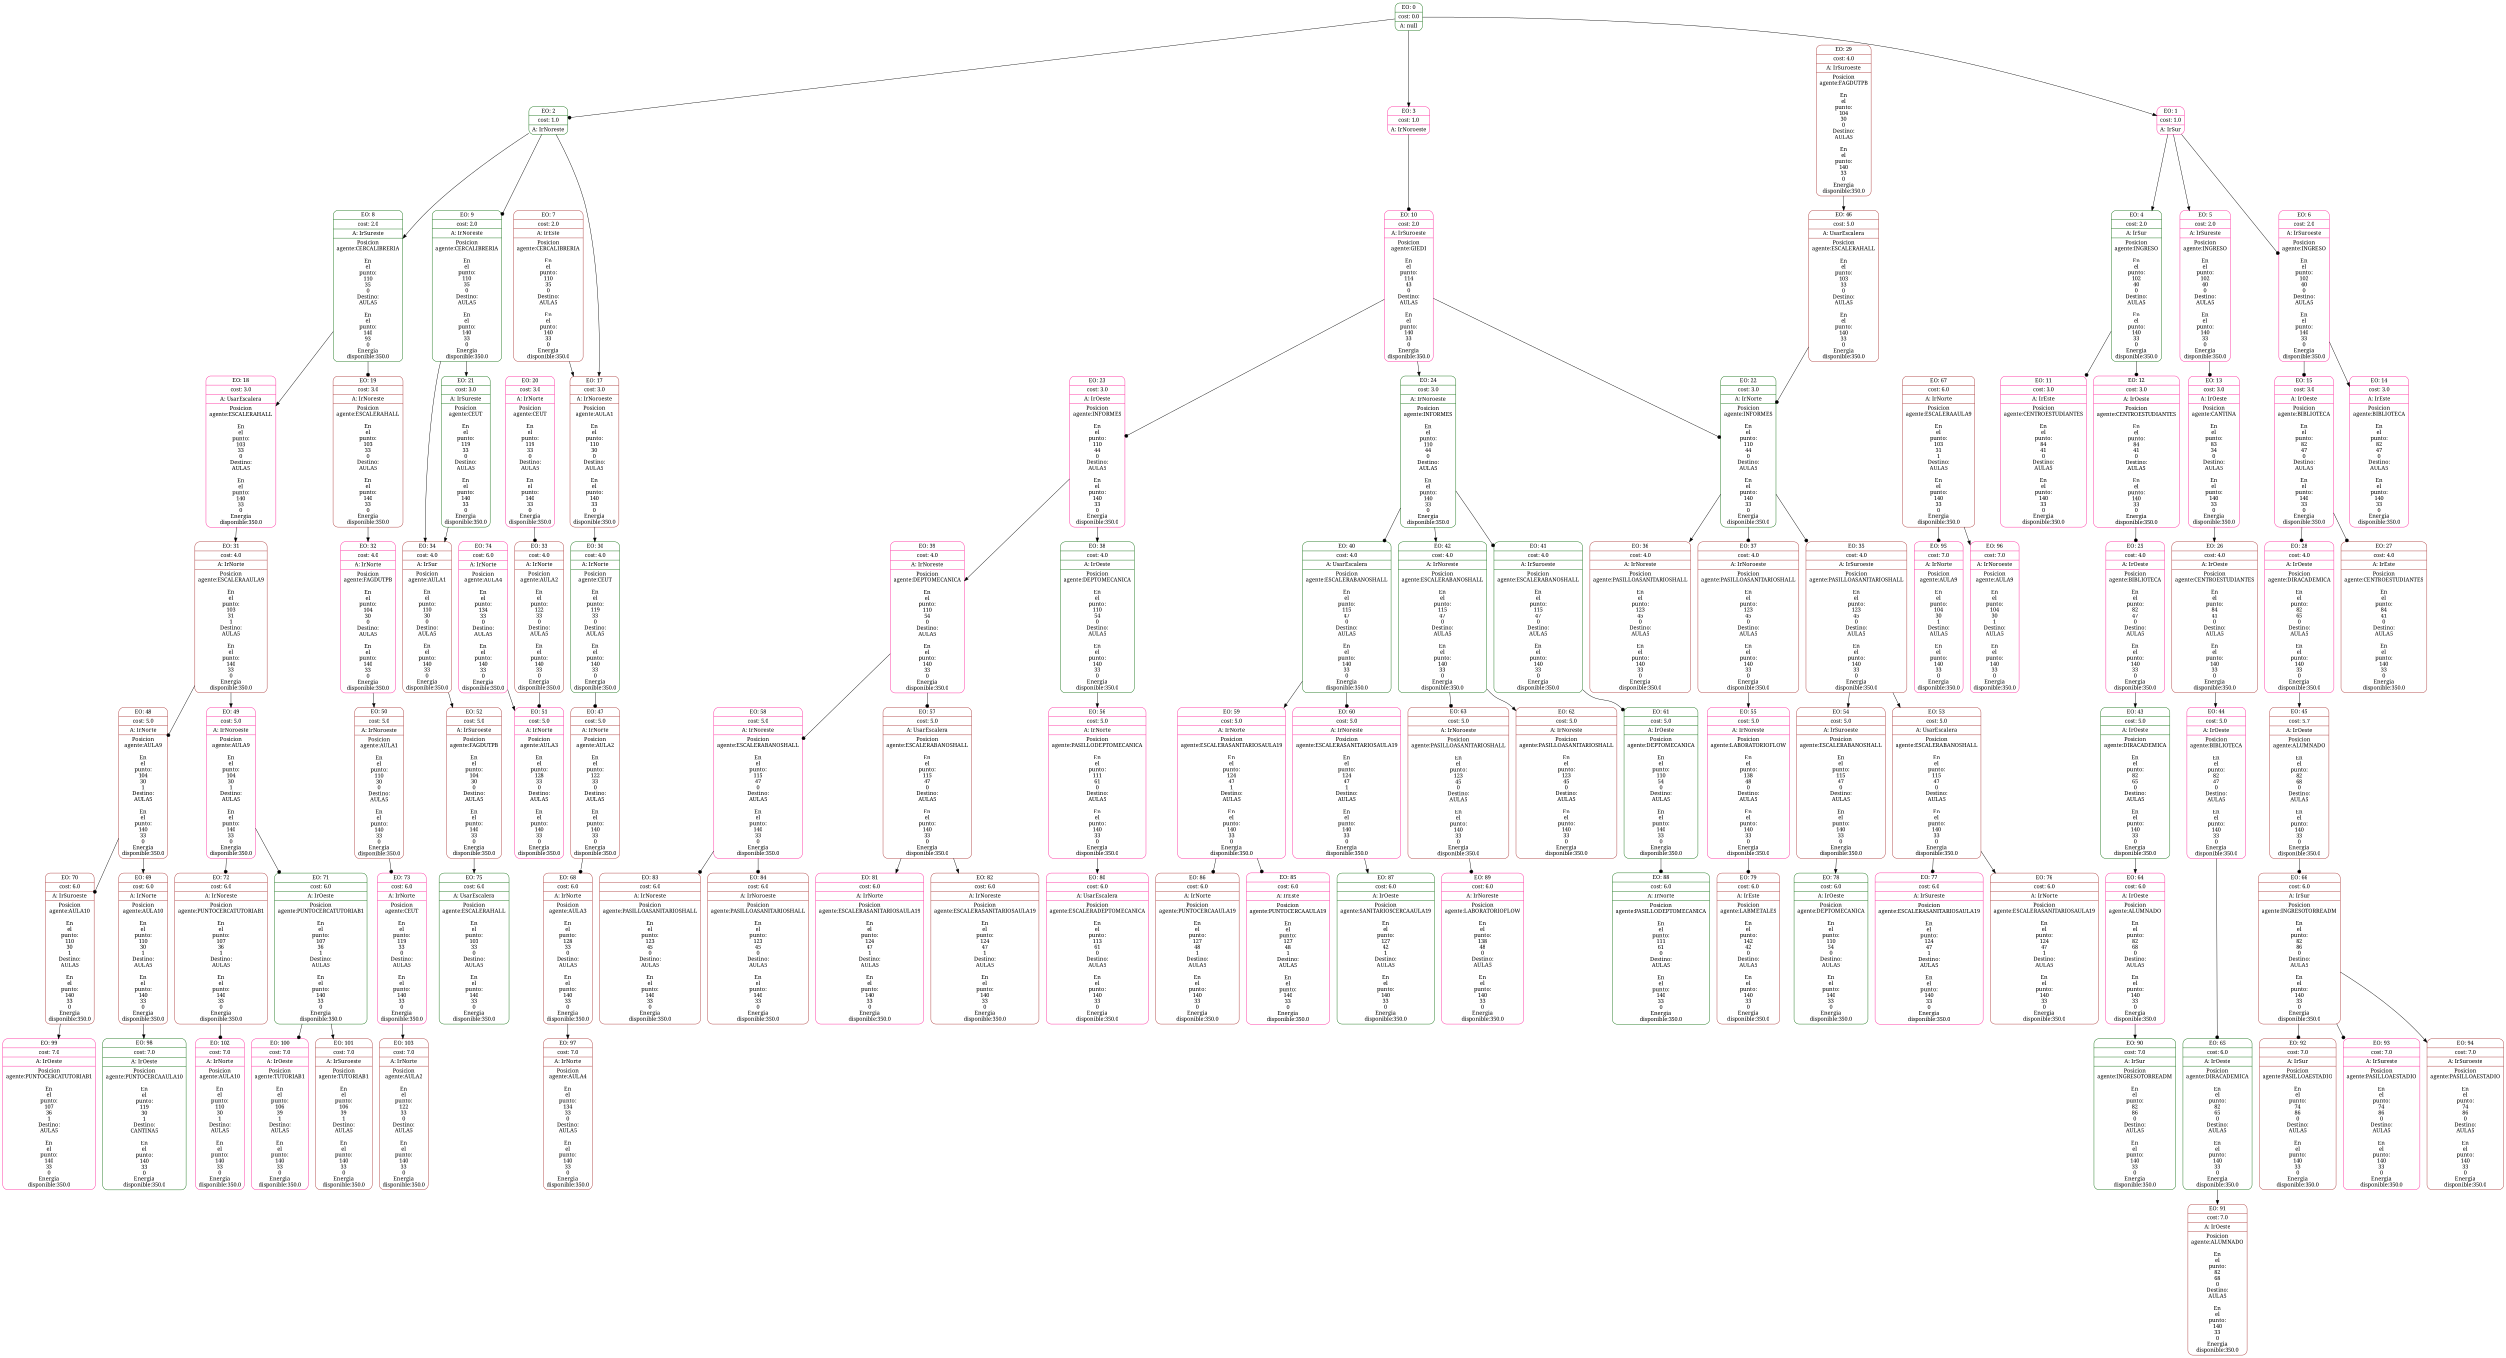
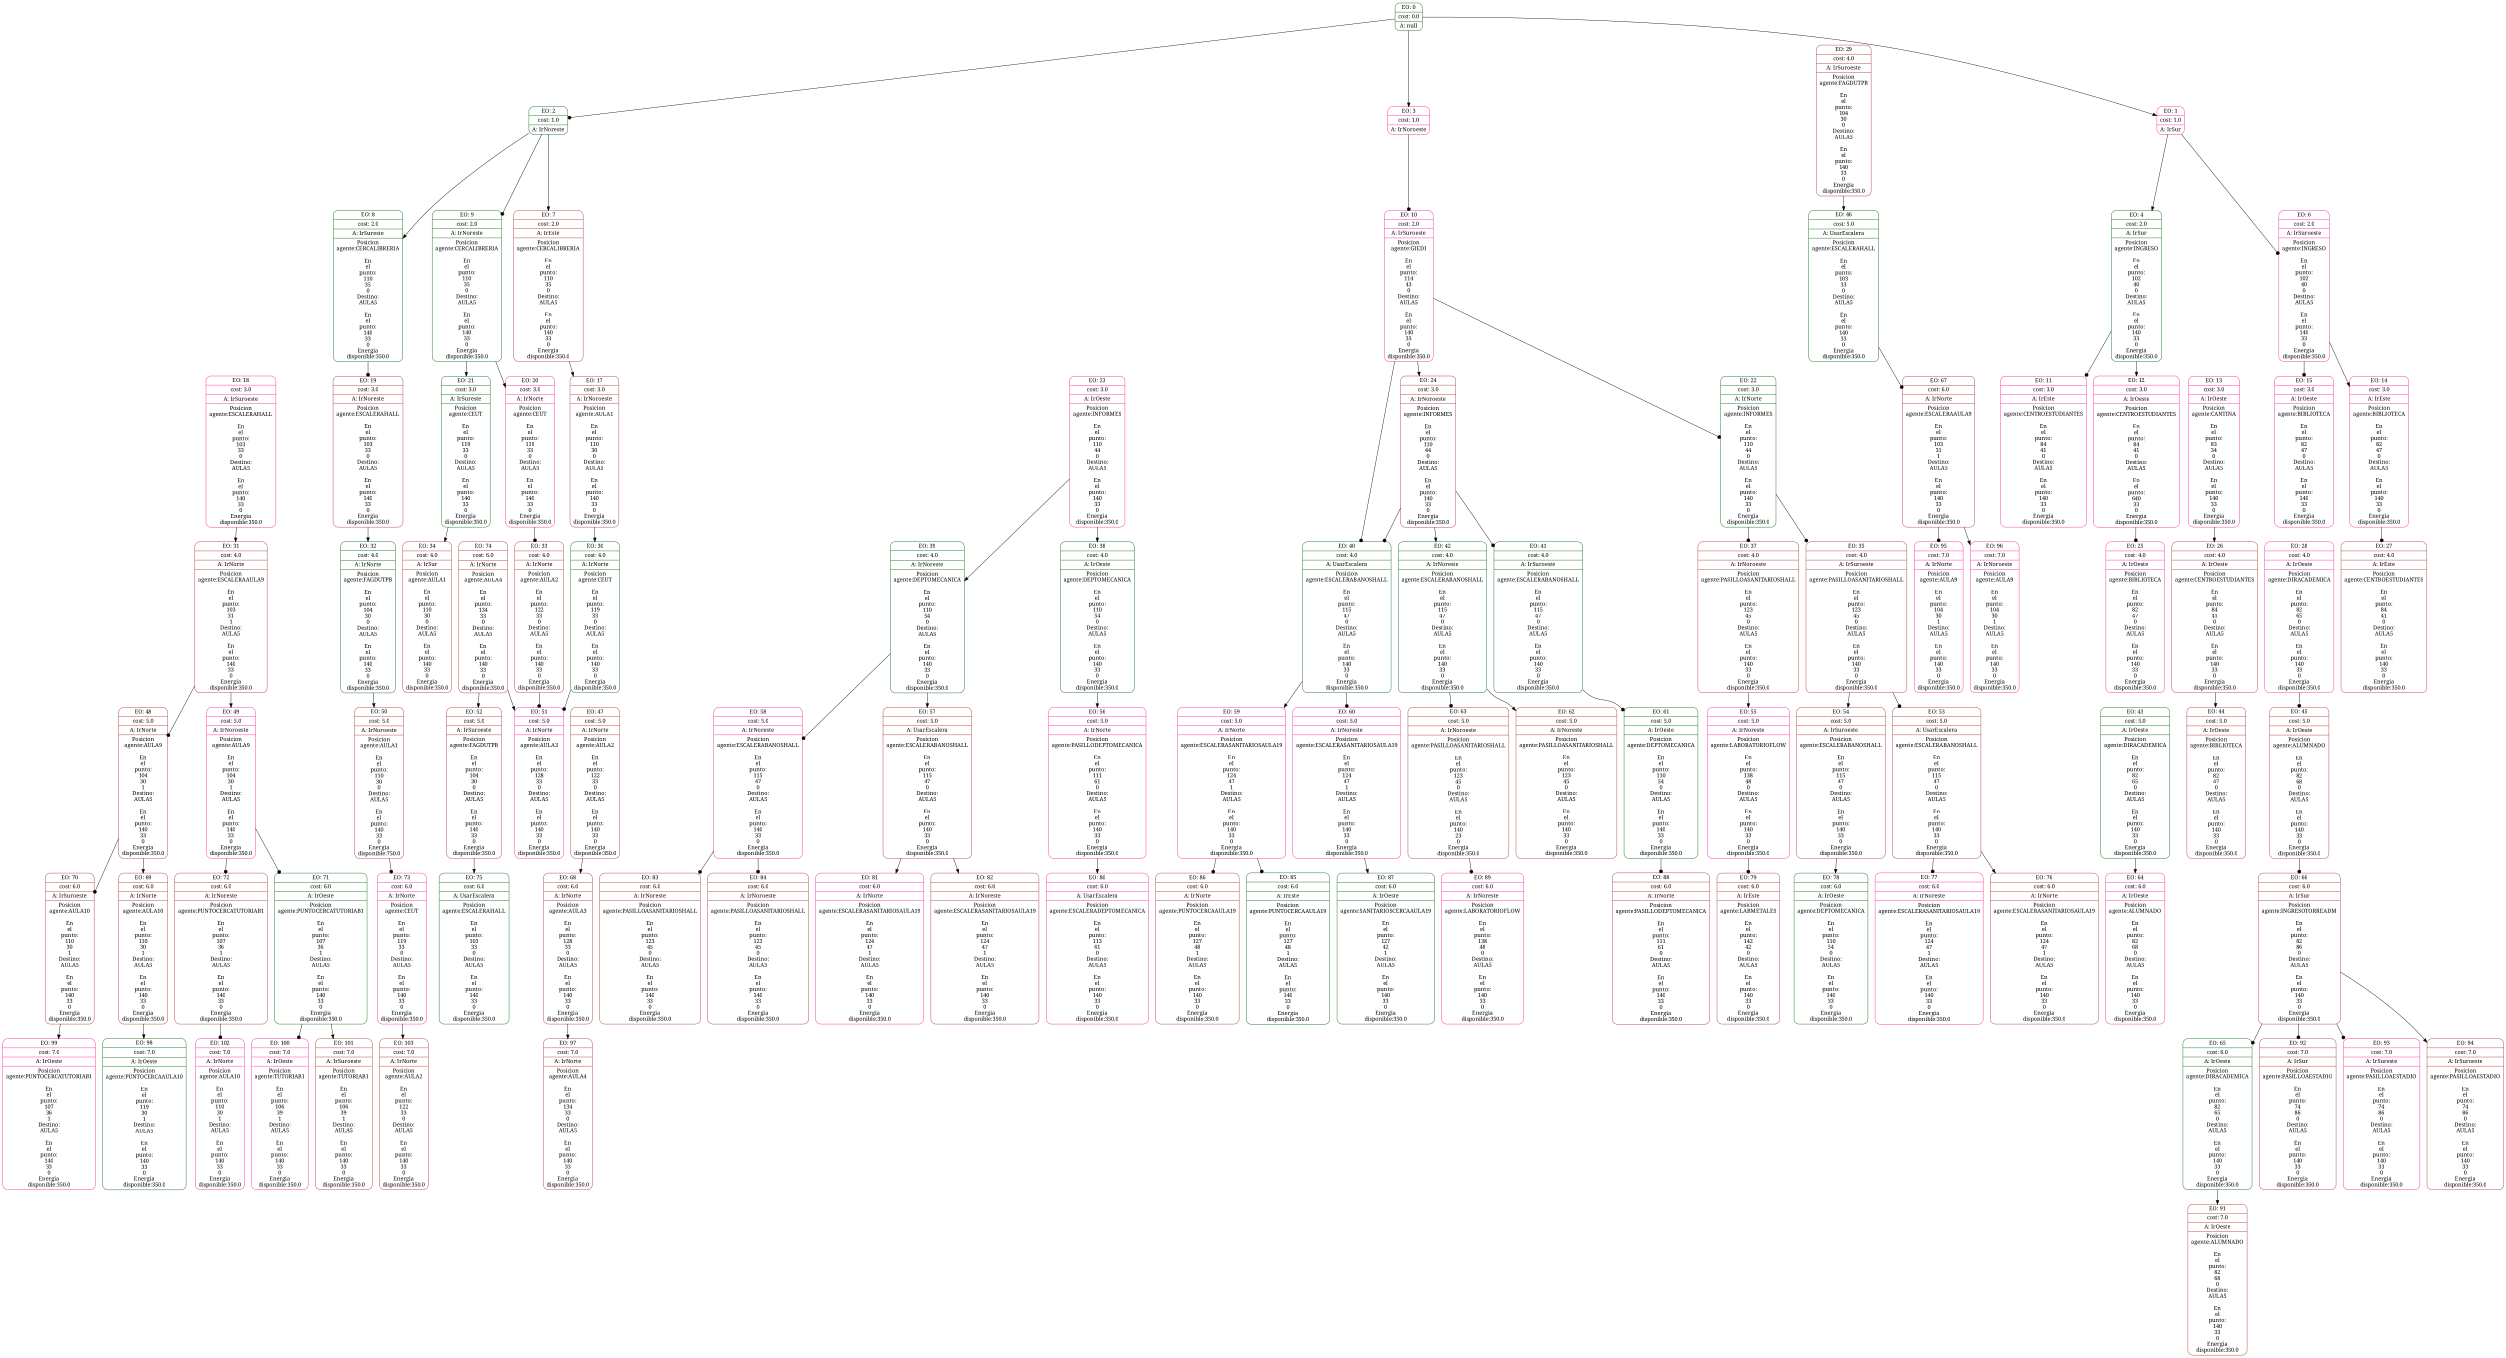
edge "EO: 2" -> "EO: 17": now "EO: 2" -> "EO: 7"
node "EO: 46": color brown -> darkgreen
node "EO: 5": removed
node "EO: 8": text "93" -> "33"
edge "EO: 8" -> "EO: 18": removed
edge "EO: 10" -> "EO: 23": now "EO: 10" -> "EO: 40"
edge "EO: 4" -> "EO: 12": arrowhead dot -> normal
edge "EO: 46" -> "EO: 22": now "EO: 46" -> "EO: 67"
node "EO: 18": text "A: UsarEscalera" -> "A: IrSuroeste"
edge "EO: 9" -> "EO: 34": now "EO: 9" -> "EO: 20"
node "EO: 24": color darkgreen -> brown
node "EO: 12": text "140" -> "640"
edge "EO: 15" -> "EO: 27": now "EO: 14" -> "EO: 27"
edge "EO: 15" -> "EO: 28": removed
node "EO: 32": color deeppink -> darkgreen
node "EO: 74": color deeppink -> brown
node "EO: 39": color deeppink -> darkgreen
node "EO: 36": removed
edge "EO: 34" -> "EO: 52": now "EO: 74" -> "EO: 52"
edge "EO: 30" -> "EO: 47": now "EO: 30" -> "EO: 51"
edge "EO: 25" -> "EO: 43": removed
edge "EO: 28" -> "EO: 45": arrowhead normal -> dot
edge "EO: 39" -> "EO: 57": arrowhead dot -> normal
edge "EO: 35" -> "EO: 53": arrowhead normal -> dot
node "EO: 45": text "cost: 5.7" -> "cost: 5.0"
node "EO: 44": color deeppink -> brown
node "EO: 63": text "33" -> "23"
node "EO: 50": text "disponible:350.0" -> "disponible:750.0"
edge "EO: 47" -> "EO: 68": arrowhead dot -> normal
node "EO: 77": text "A: IrSureste" -> "A: IrNoreste"
edge "EO: 44" -> "EO: 65": now "EO: 66" -> "EO: 65"
node "EO: 85": color deeppink -> darkgreen
node "EO: 88": color darkgreen -> brown
node "EO: 90": removed
node "EO: 98": text "CANTINA5" -> "AULA5"
